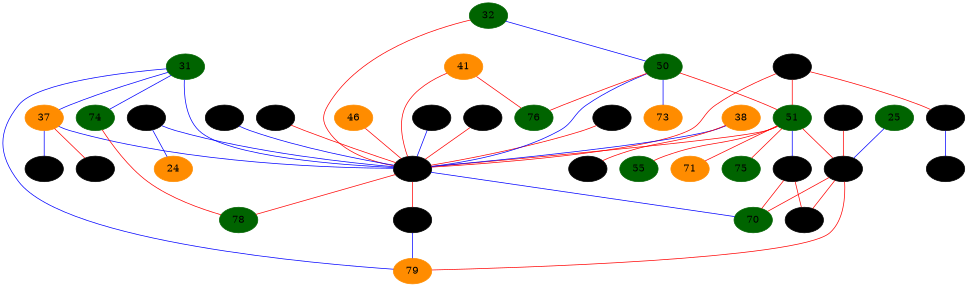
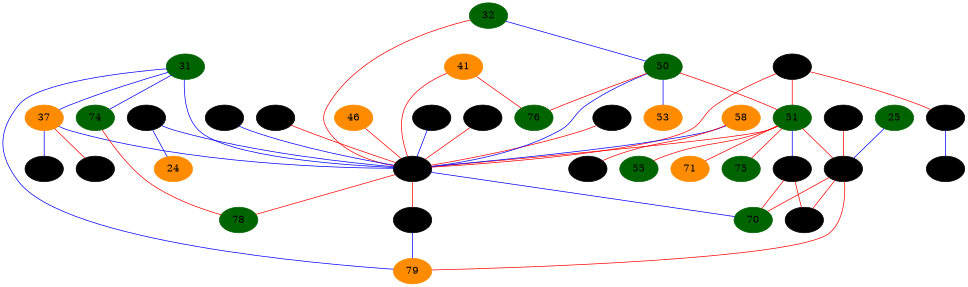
node "73": label "73" -> "53"
node "38": label "38" -> "58"
